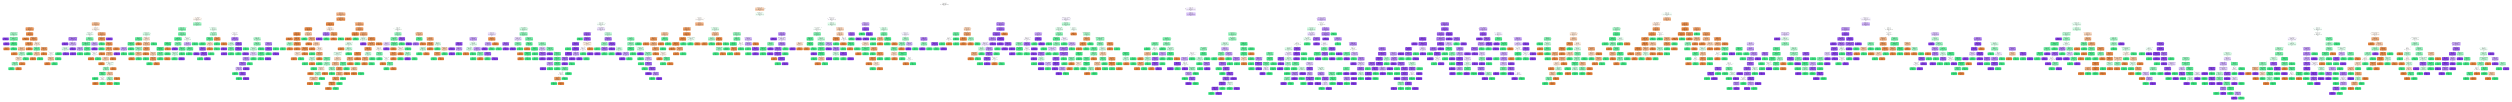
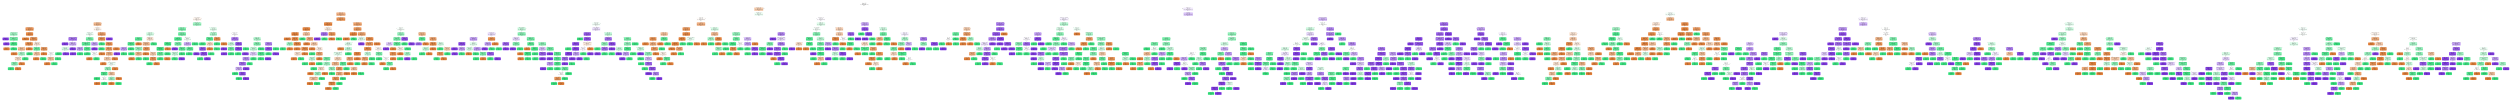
node "entropy = -0.0 samples = 4 value = [0.0, 0.0, 6.9] class = 0": removed
